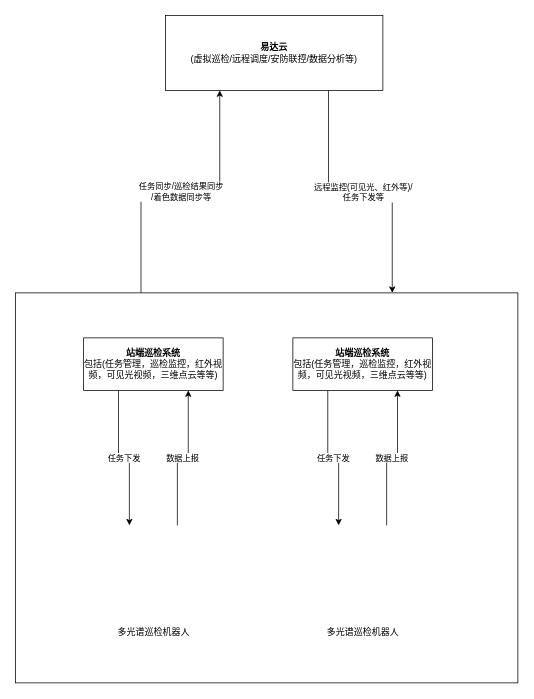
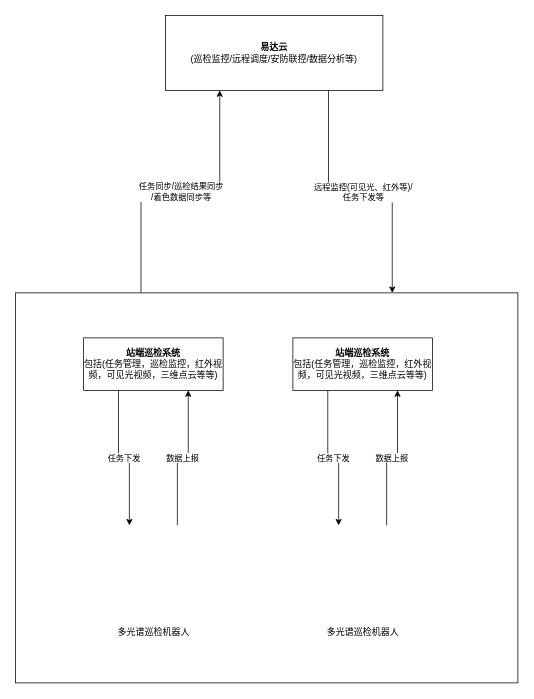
node "易达云 (虚拟巡检/远程调度/安防联控/数据分析等)": label "易达云 (虚拟巡检/远程调度/安防联控/数据分析等)" -> "易达云 (巡检监控/远程调度/安防联控/数据分析等)"
